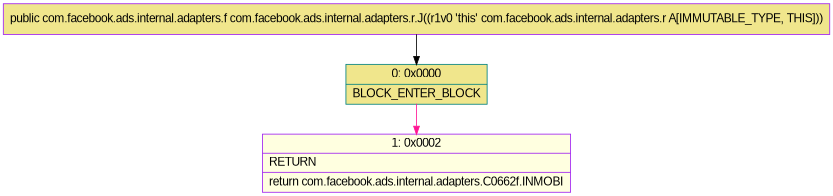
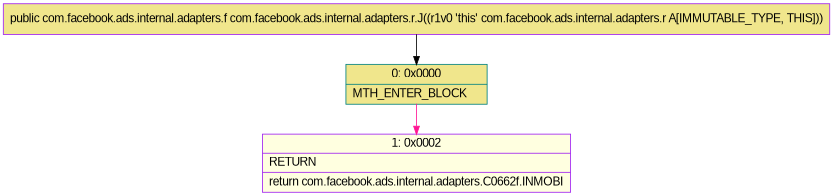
node "0: 0x0000": text "BLOCK_ENTER_BLOCK" -> "MTH_ENTER_BLOCK"
